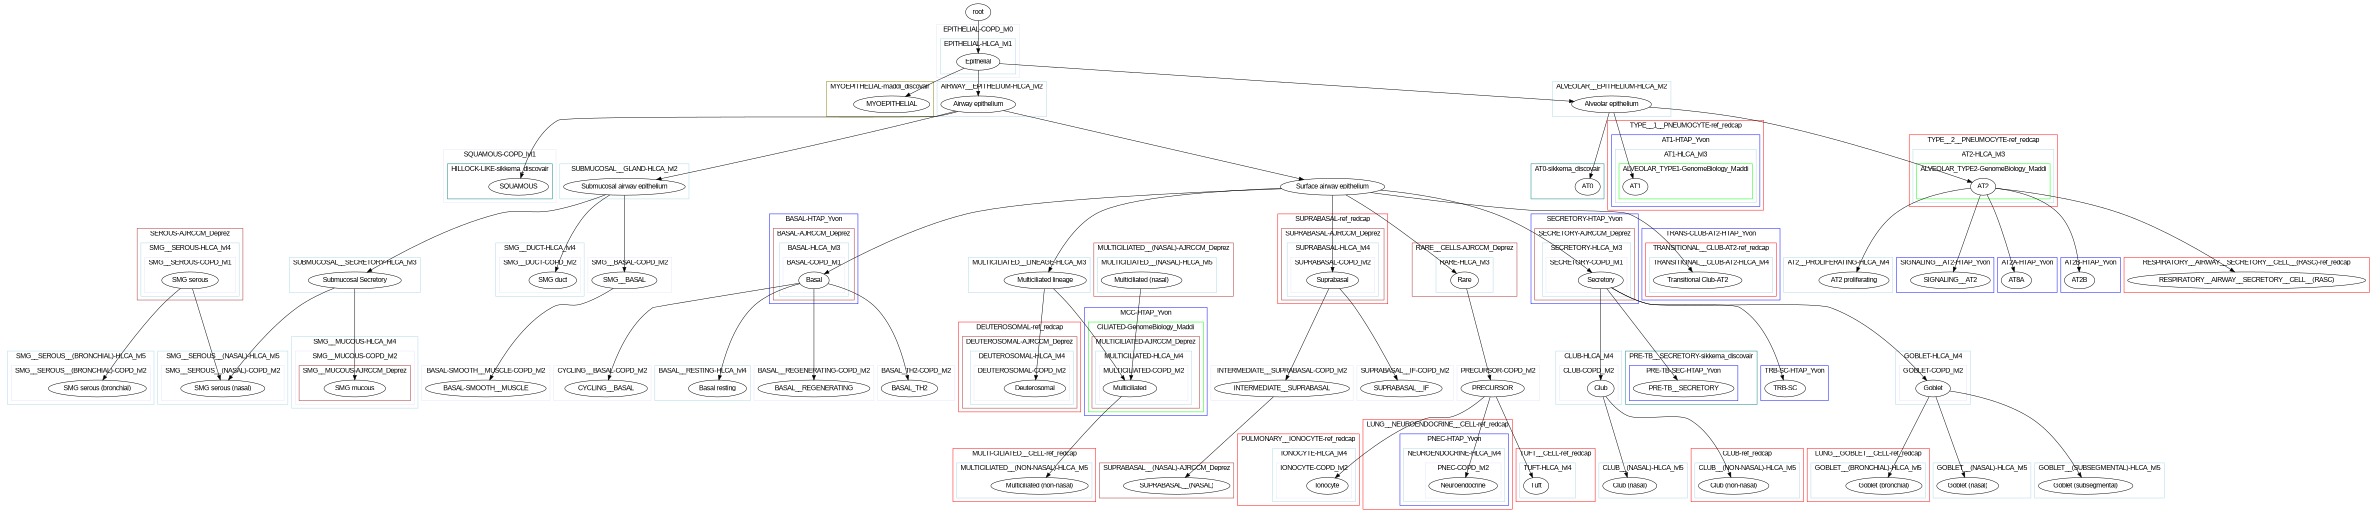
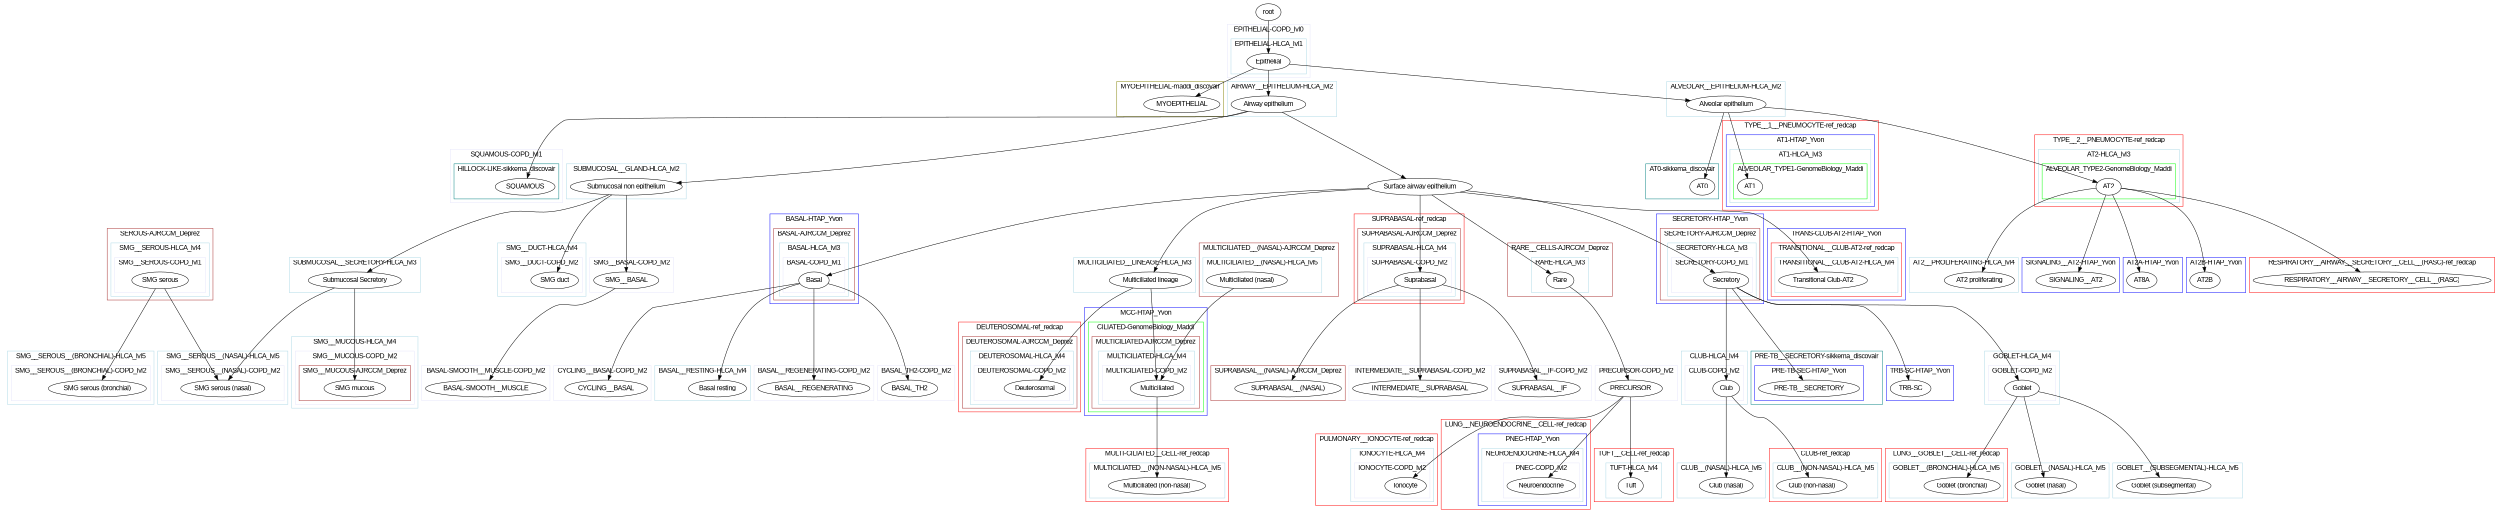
node "Submucosal airway epithelium": label "Submucosal airway epithelium" -> "Submucosal non epithelium"
edge "INTERMEDIATE__SUPRABASAL" -> "SUPRABASAL__(NASAL)": now "Suprabasal" -> "SUPRABASAL__(NASAL)"
